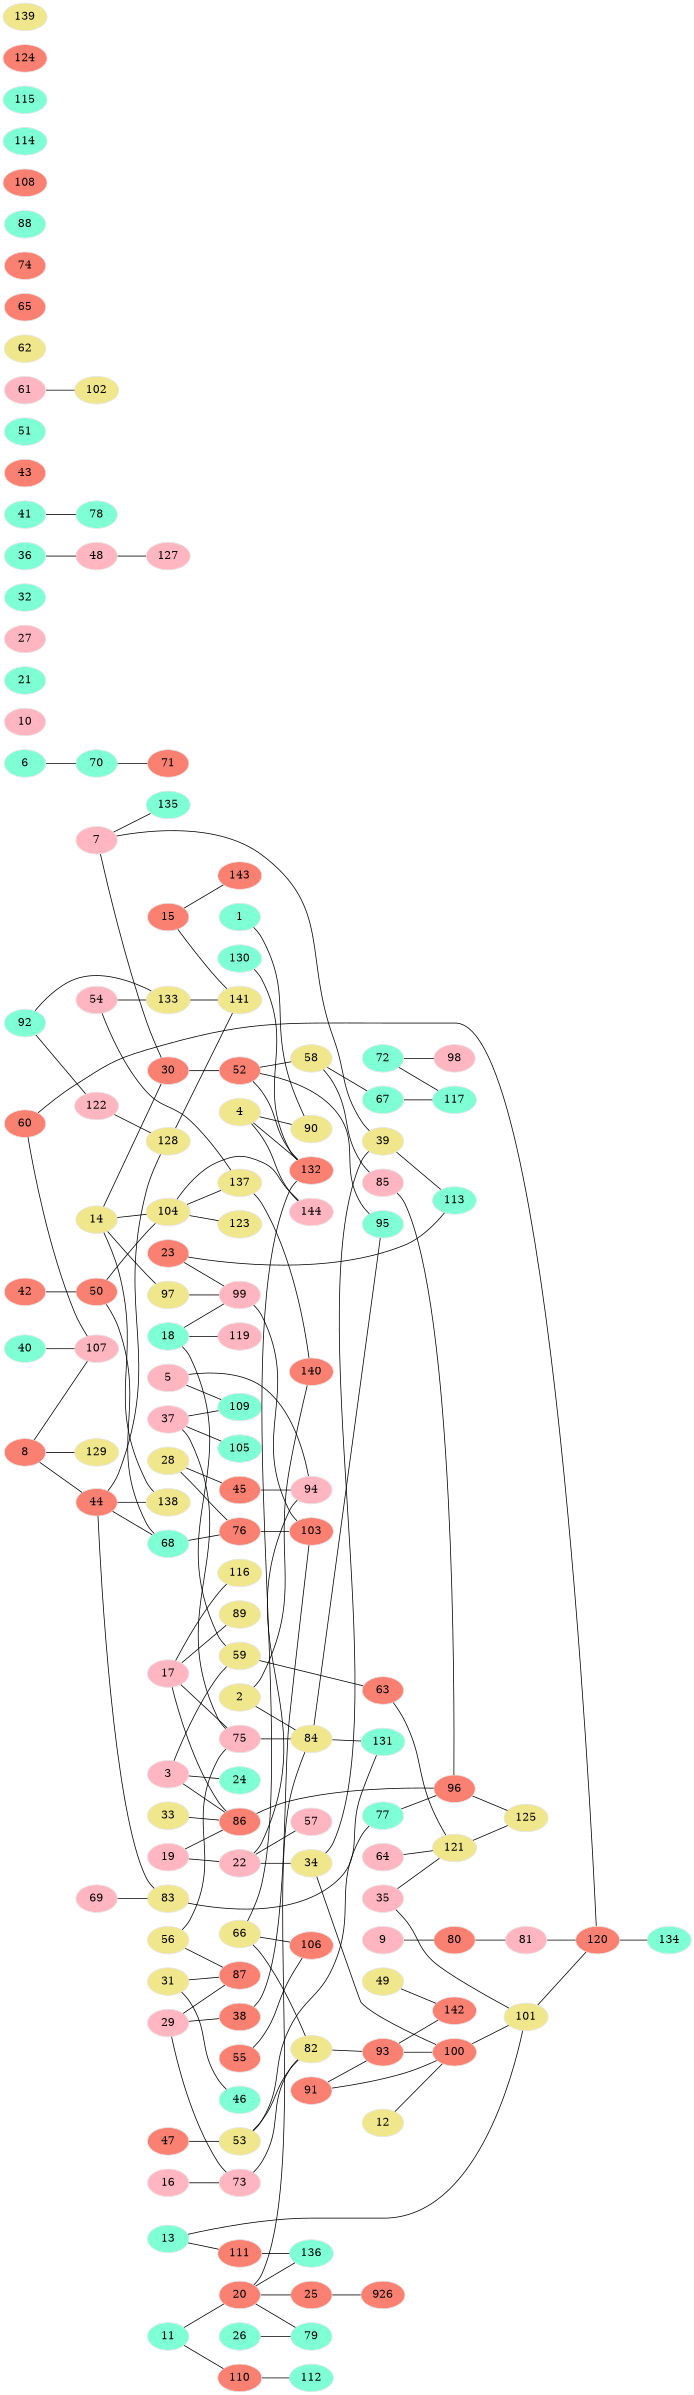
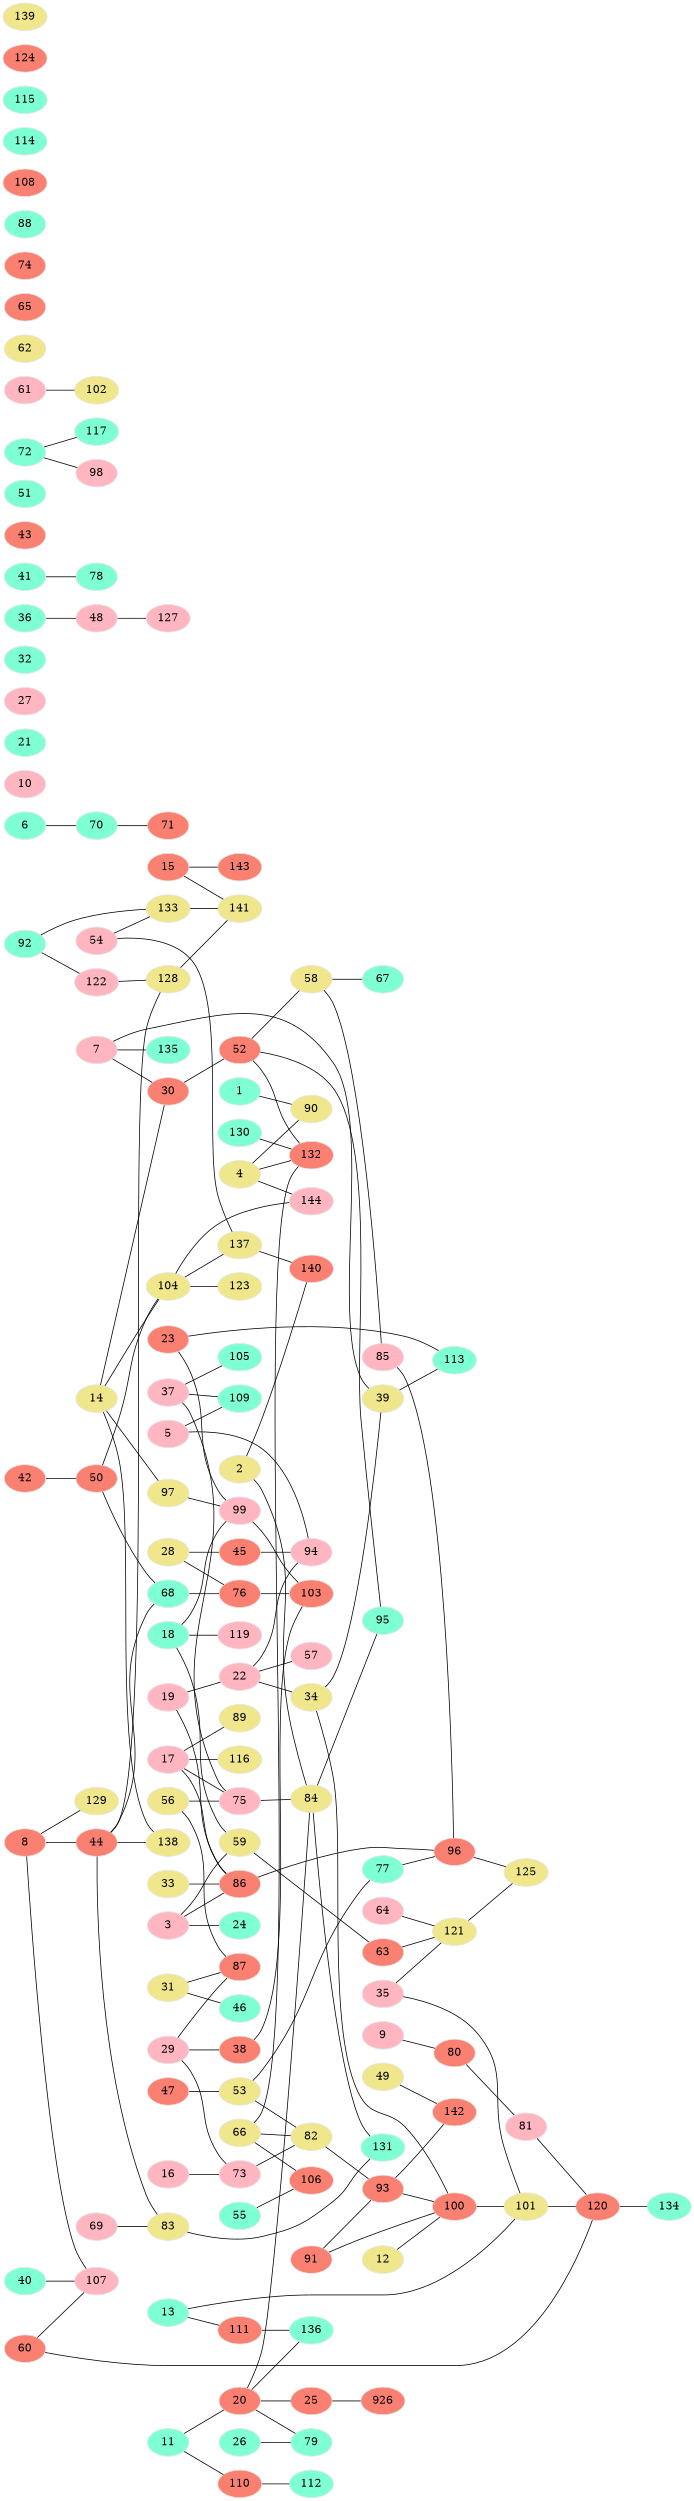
edge "67" -- "117": removed
node "55": fillcolor salmon -> aquamarine
